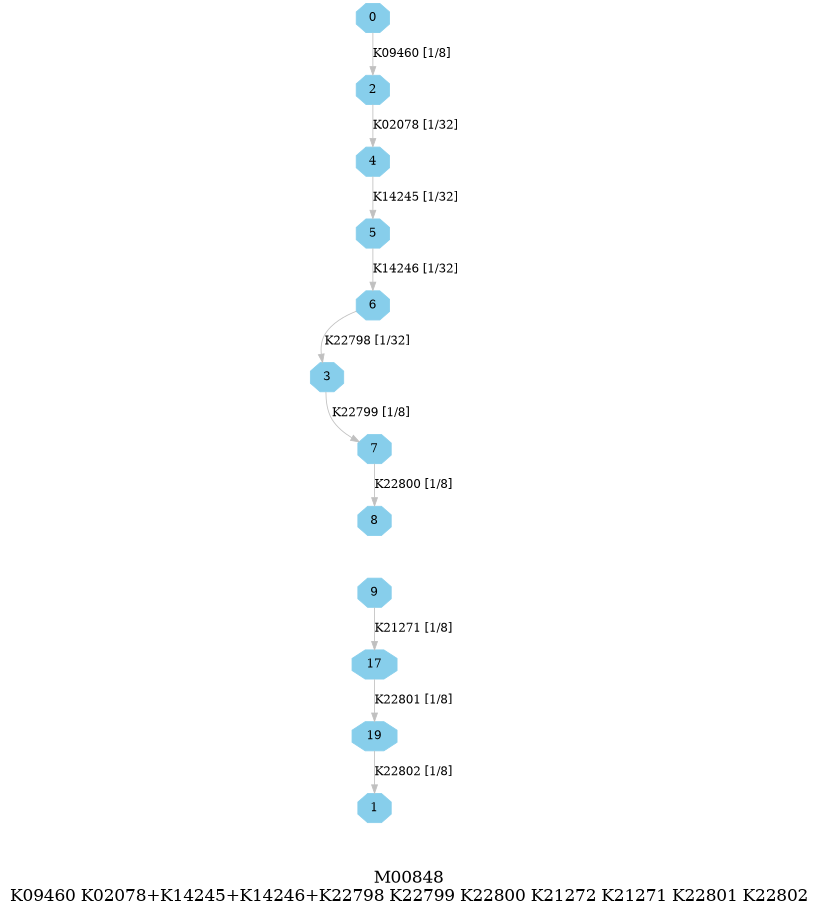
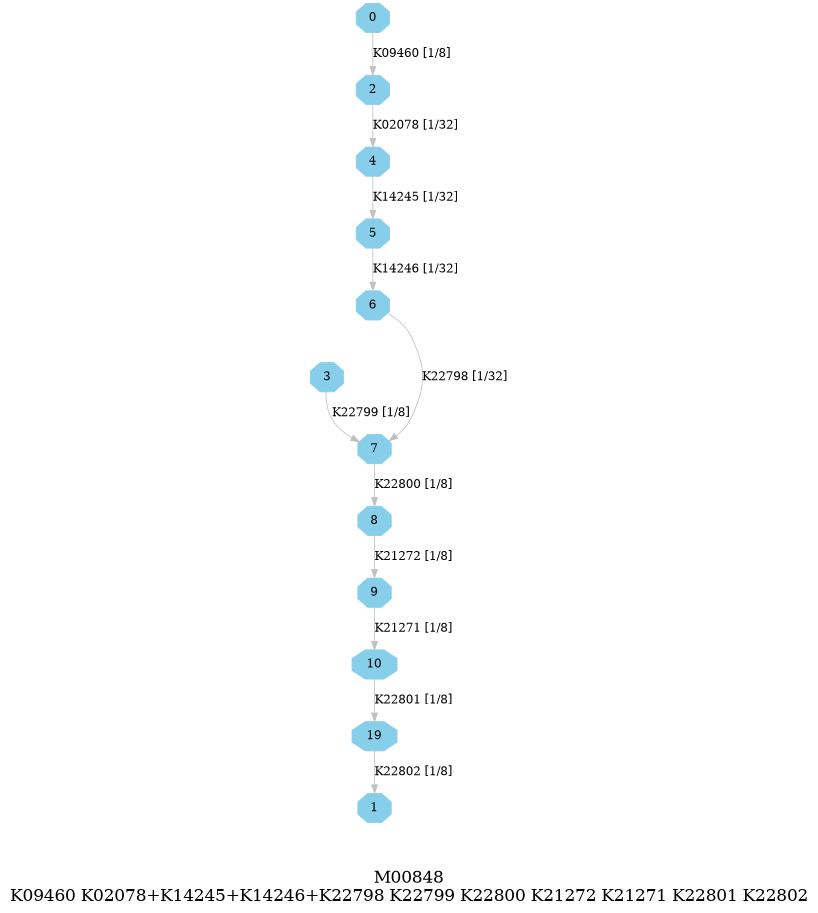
edge "6" -> "3": now "6" -> "7"
edge "8" -> "9": added, label "K21272 [1/8]"
node "17": label "17" -> "10"
